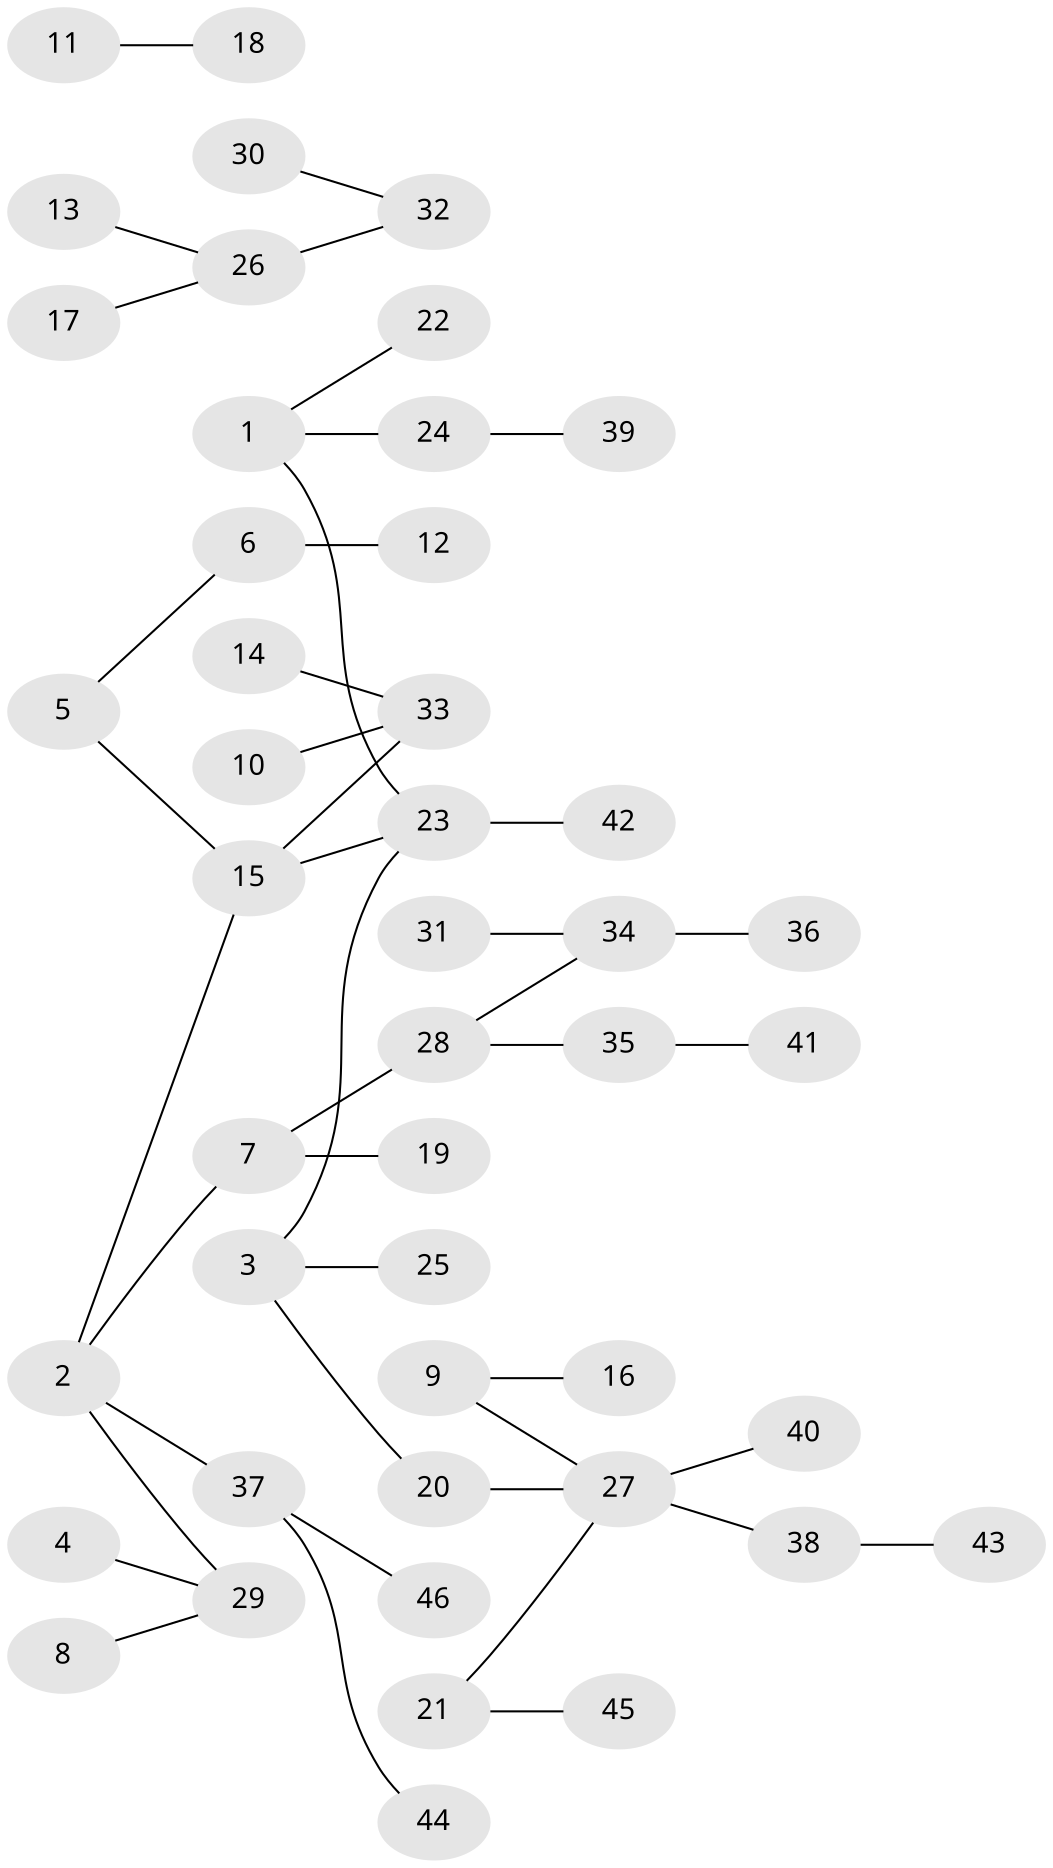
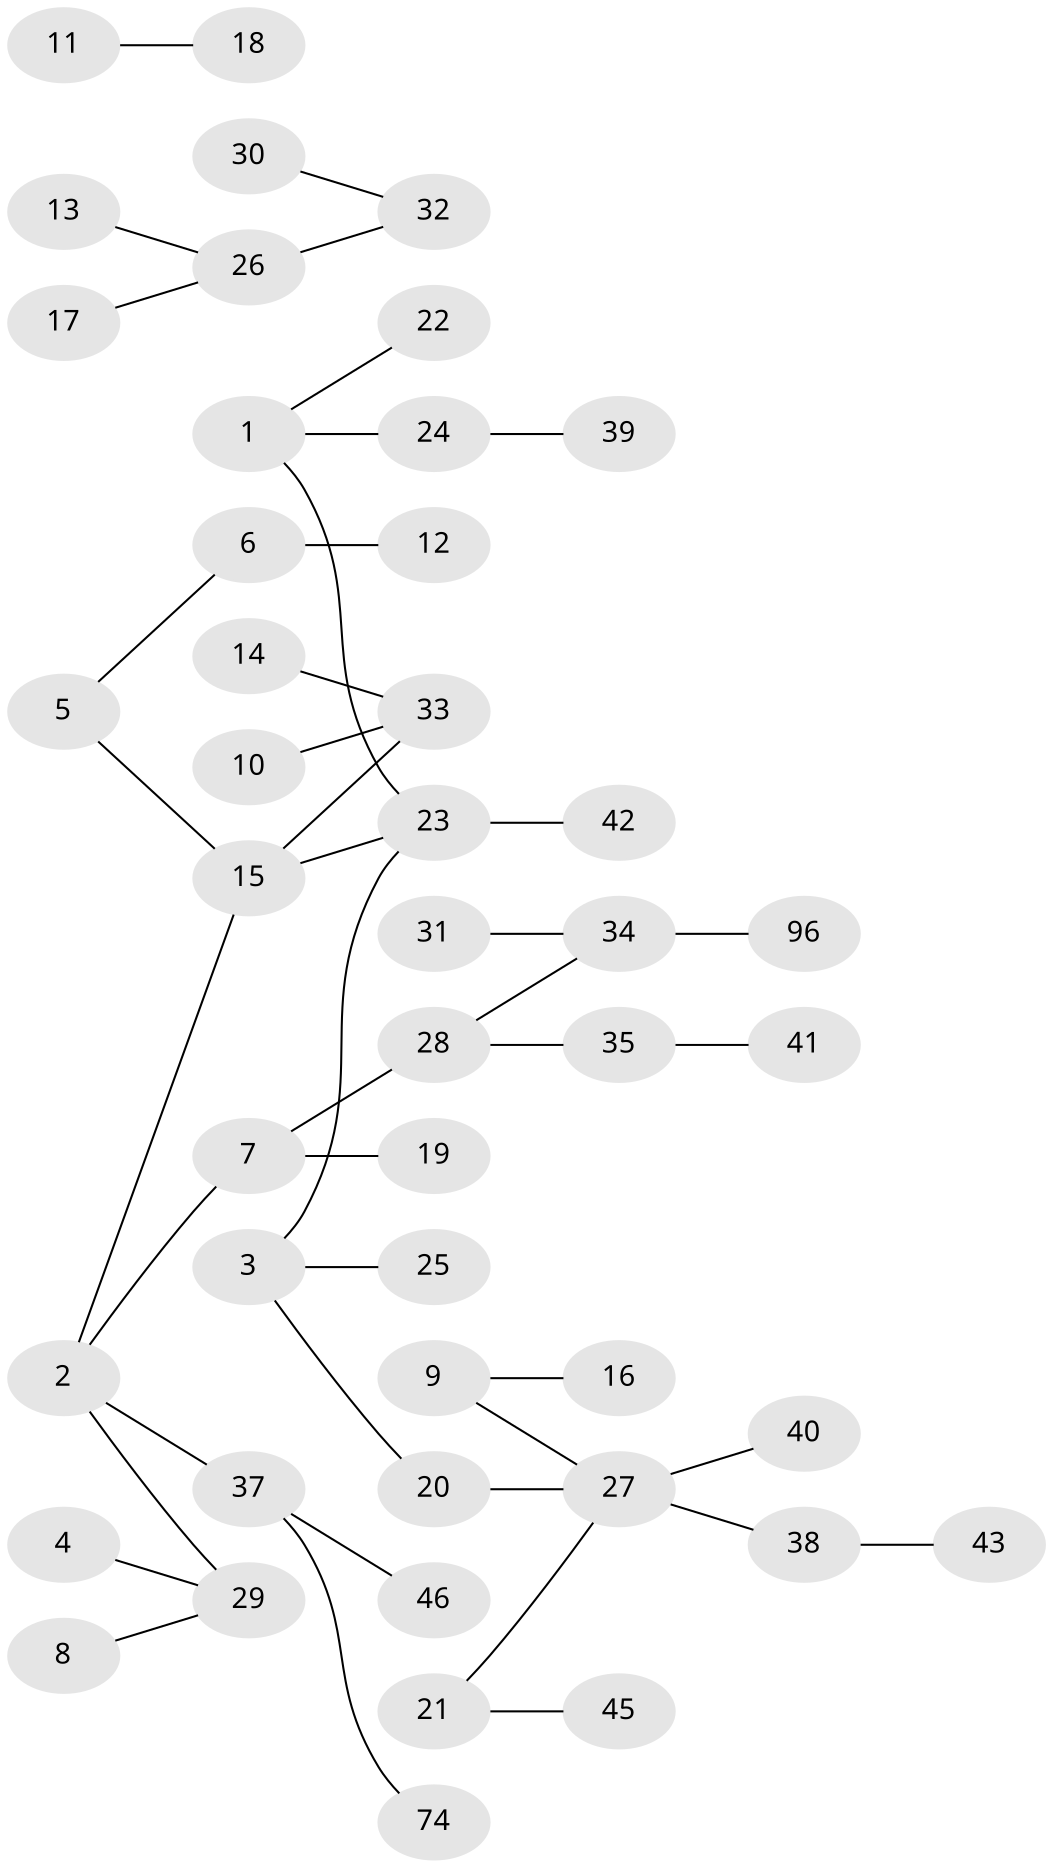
node "36": label "36" -> "96"
node "44": label "44" -> "74"
